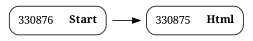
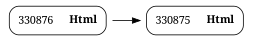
node "330876": text "Start" -> "Html"
